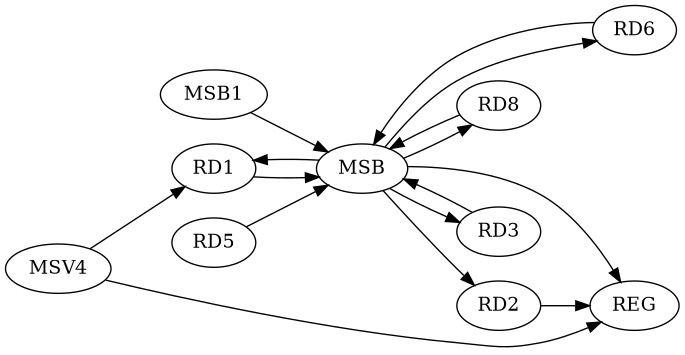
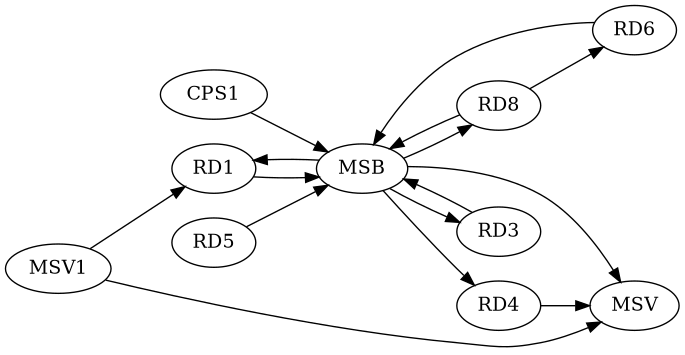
edge "MSB" -> "RD6": now "RD8" -> "RD6"
node "MSB1": label "MSB1" -> "CPS1"
node "MSV4": label "MSV4" -> "MSV1"
node "RD2": label "RD2" -> "RD4"
node "REG": label "REG" -> "MSV"
